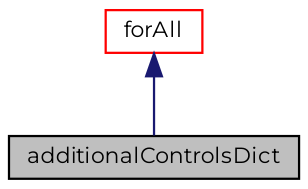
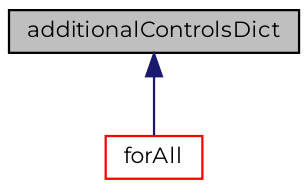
edge "additionalControlsDict" -> "forAll": reversed
